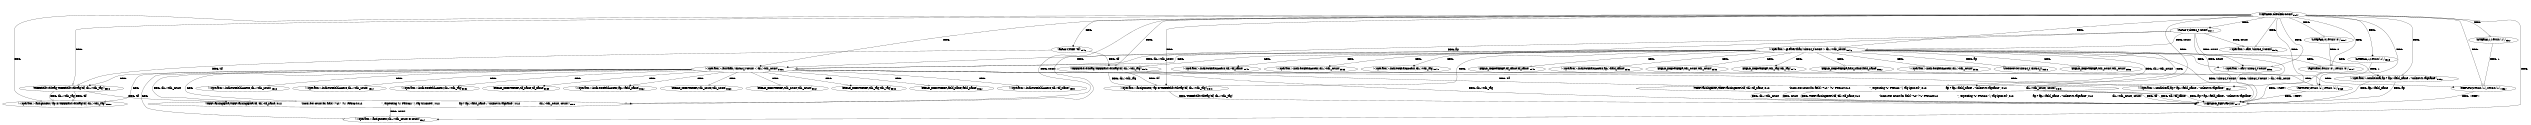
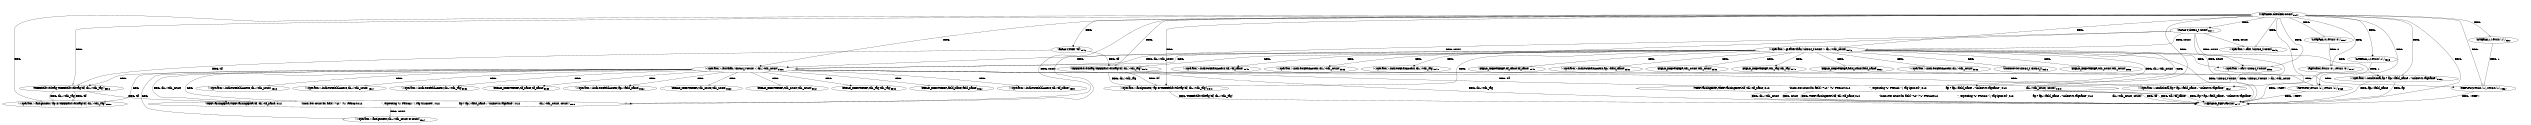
edge "(METHOD,CheckDirCount)" -> "(PARAM,TIFF *tif)": label "CDG: " -> "DDG: "
edge "(PARAM,uint32_t count)" -> "(<operator>.lessThan,(uint64_t)count < dir->tdir_count)": label "DDG: fip" -> "DDG: count"
edge "(<operator>.greaterThan,(uint64_t)count > dir->tdir_count)" -> "(RETURN,return (0);,return (0);)": removed, label "CDG:"
edge "(<operator>.greaterThan,(uint64_t)count > dir->tdir_count)" -> "(UNKNOWN,uint64_t,uint64_t)": label "DDG: fip" -> "CDG: "
edge "(METHOD,CheckDirCount)" -> "(<operator>.assignment,dir->tdir_count = count)": now "(METHOD,CheckDirCount)" -> "(METHOD_RETURN,int)"
